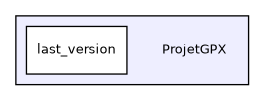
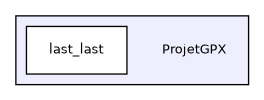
node "last_version": label "last_version" -> "last_last"
